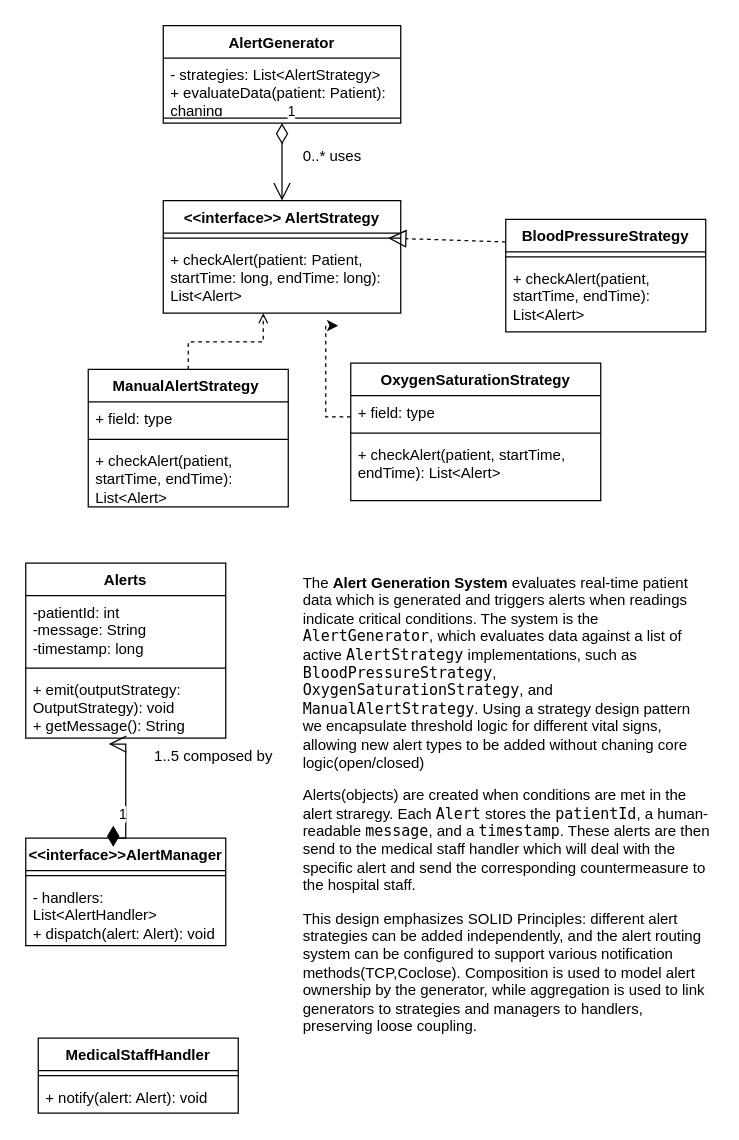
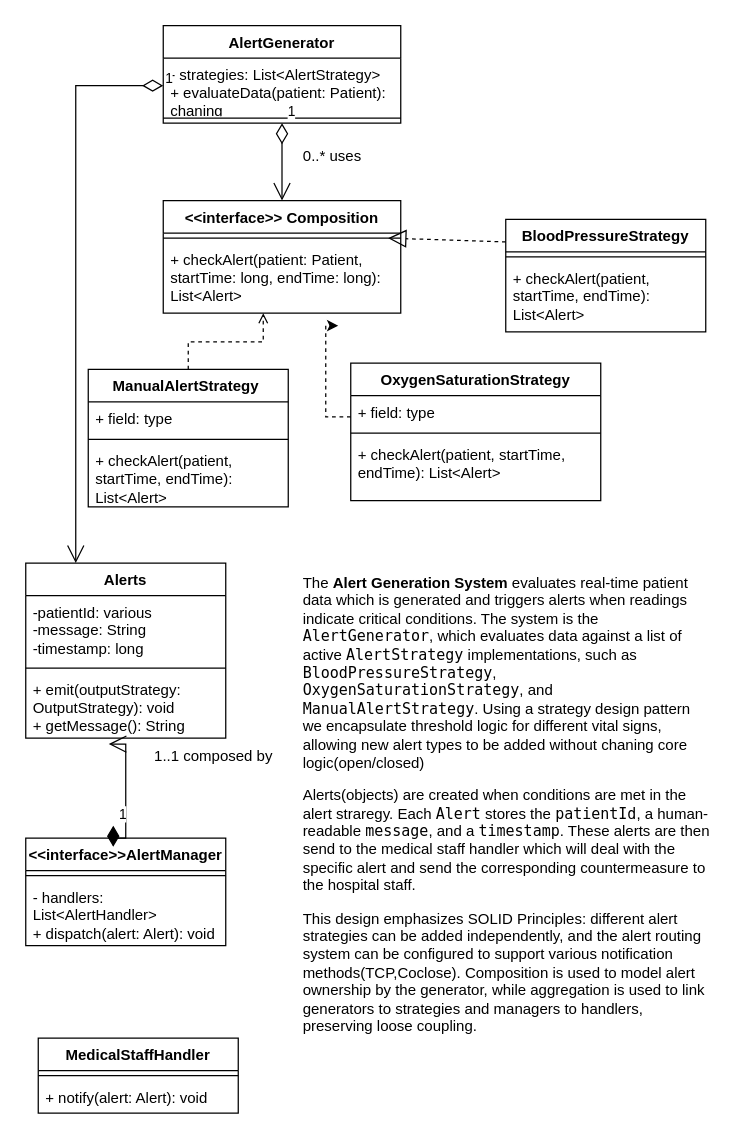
node "<<interface>> AlertStrategy": label "<<interface>> AlertStrategy" -> "<<interface>> Composition"
edge "- strategies: List<AlertStrategy> + evaluateData(patient: Patient): chaning" -- "Alerts": added, label "1"
node "-patientId: int -message: String -timestamp: long": label "-patientId: int -message: String -timestamp: long" -> "-patientId: various -message: String -timestamp: long"
node "1..5 composed by": label "1..5 composed by" -> "1..1 composed by"
